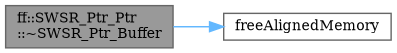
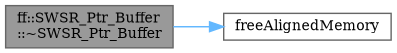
node "ff::SWSR_Ptr_Ptr ::~SWSR_Ptr_Buffer": label "ff::SWSR_Ptr_Ptr ::~SWSR_Ptr_Buffer" -> "ff::SWSR_Ptr_Buffer ::~SWSR_Ptr_Buffer"
